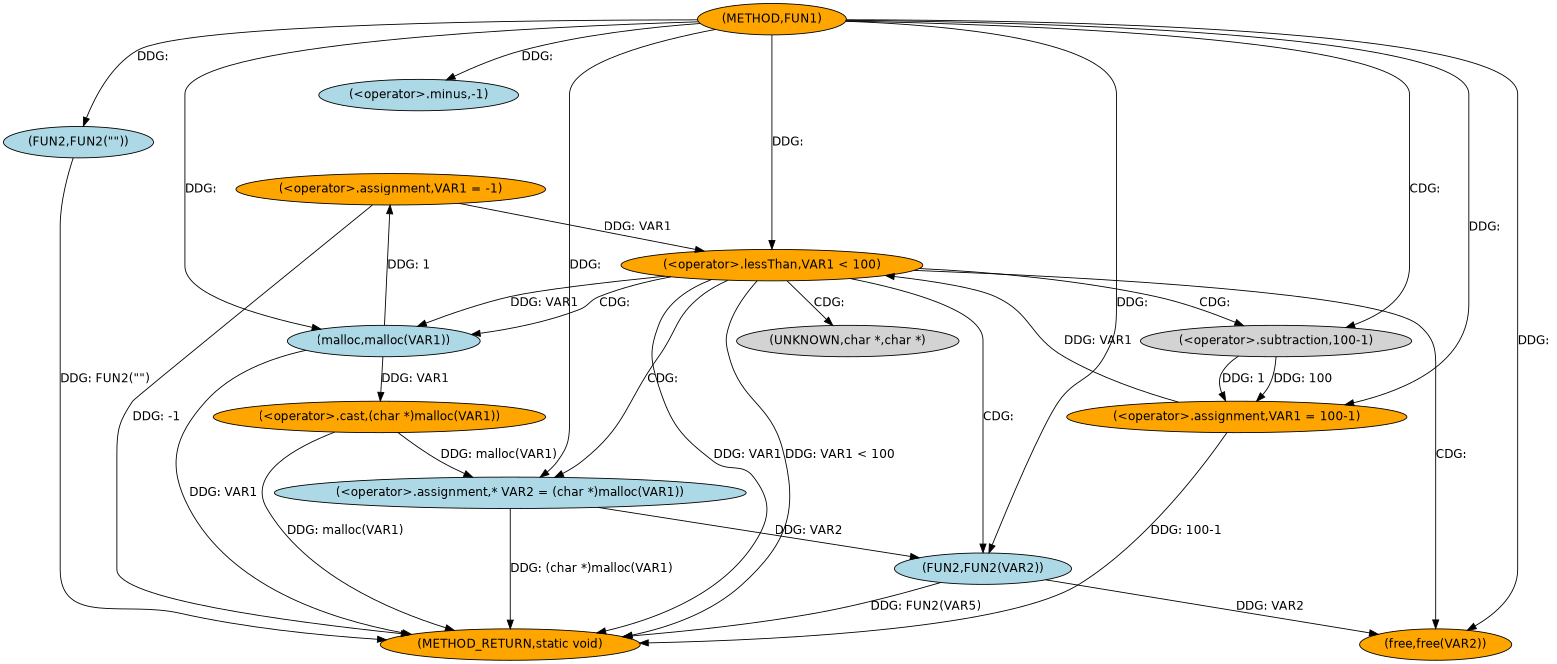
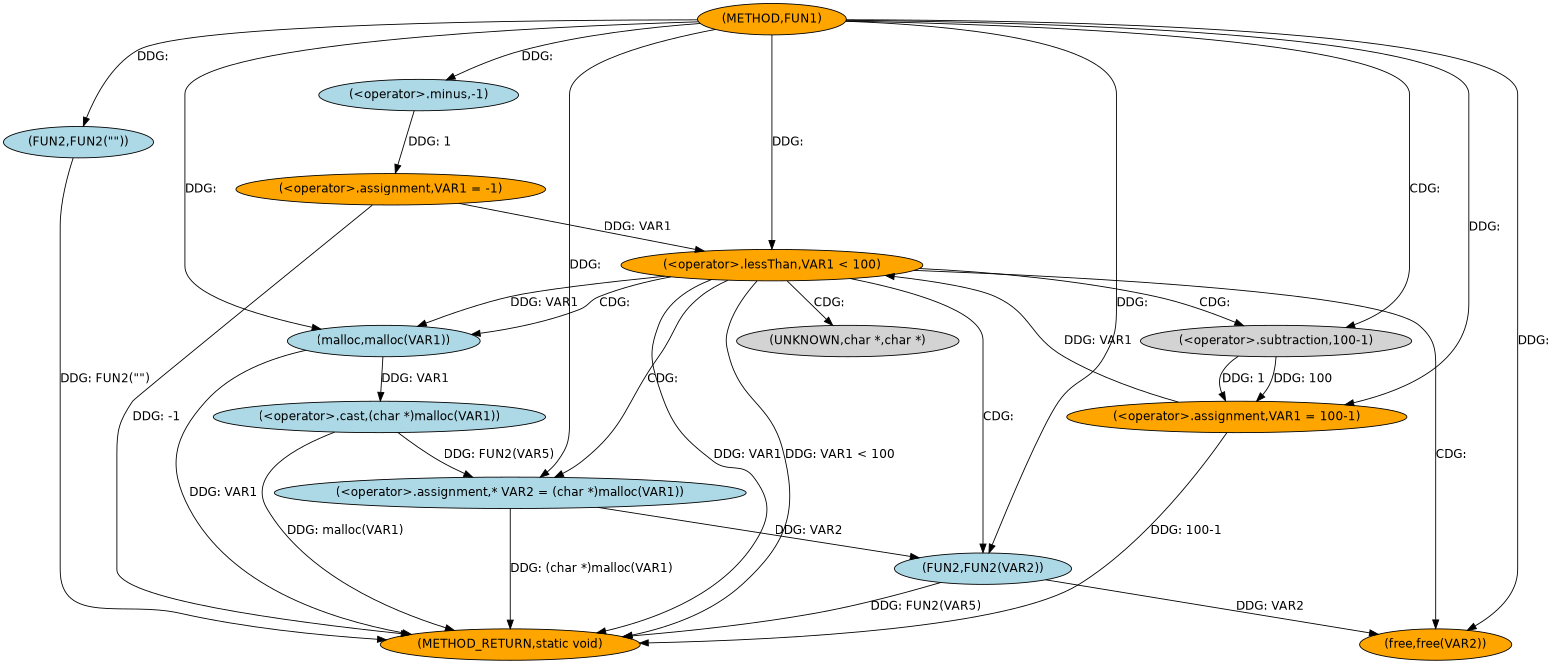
edge "(malloc,malloc(VAR1))" -> "(<operator>.assignment,VAR1 = -1)": now "(<operator>.minus,-1)" -> "(<operator>.assignment,VAR1 = -1)"
node "(<operator>.cast,(char *)malloc(VAR1))": fillcolor orange -> lightblue
edge "(<operator>.cast,(char *)malloc(VAR1))" -> "(<operator>.assignment,* VAR2 = (char *)malloc(VAR1))": label "DDG: malloc(VAR1)" -> "DDG: FUN2(VAR5)"
